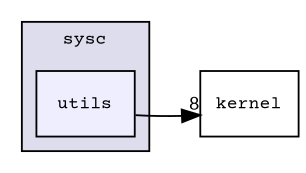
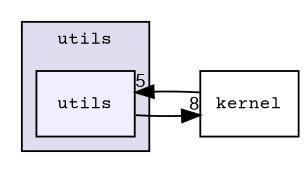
cluster "sysc": label "sysc" -> "utils"
edge "kernel" -> "utils": added
